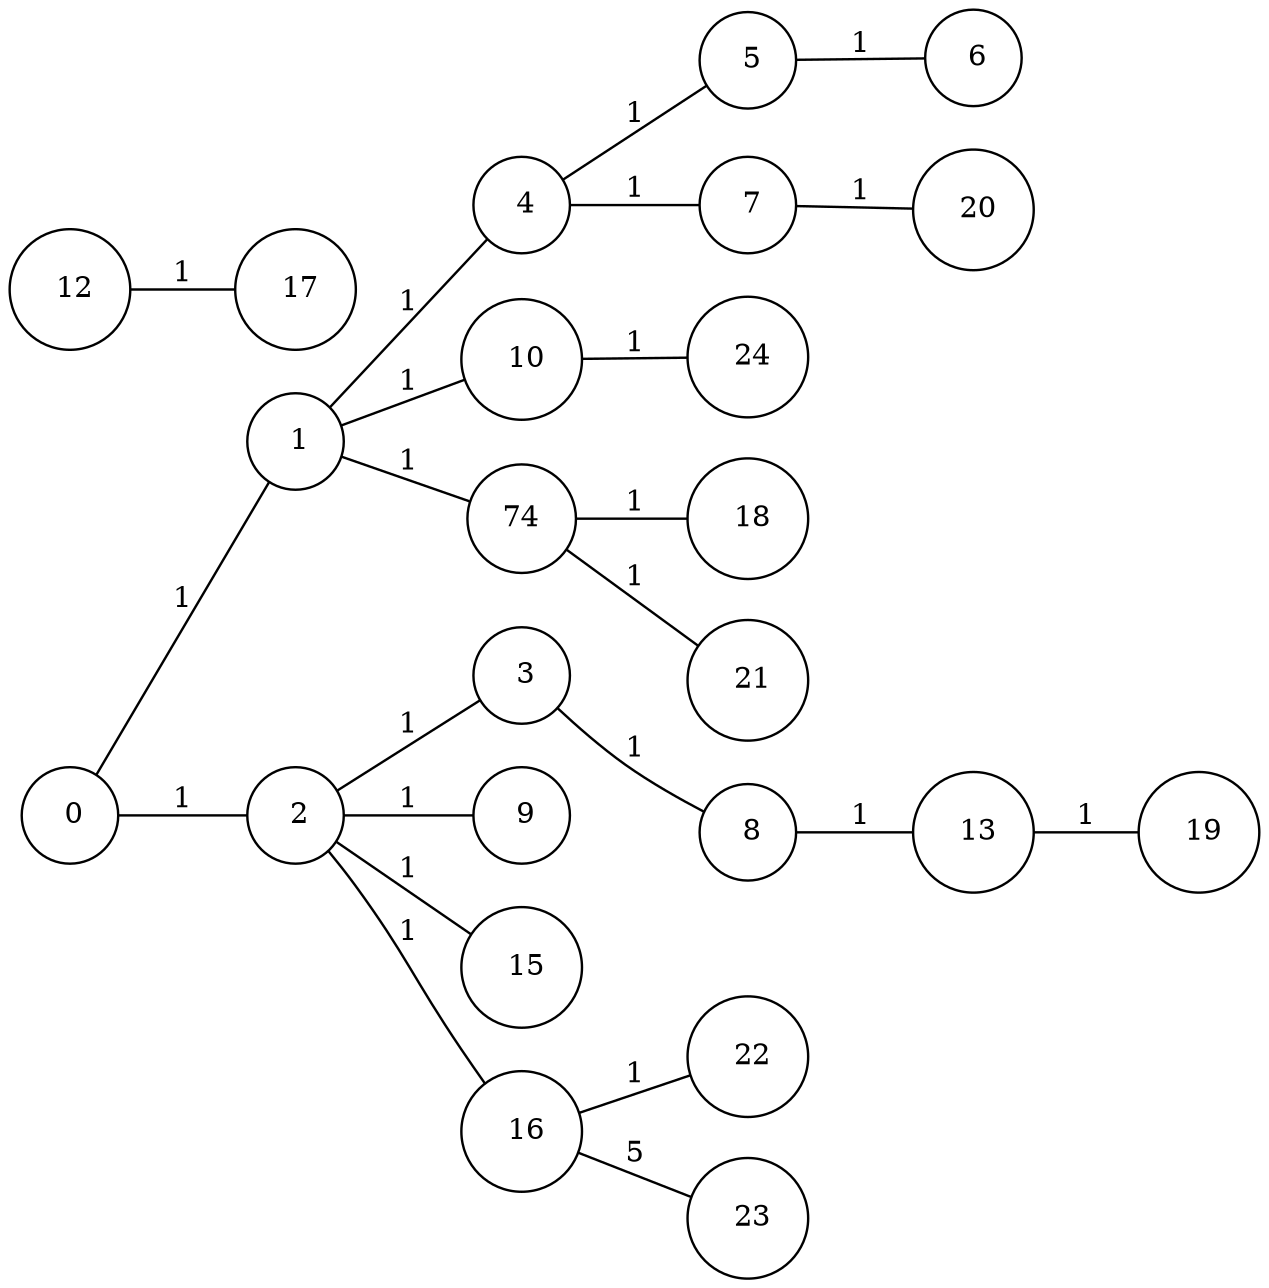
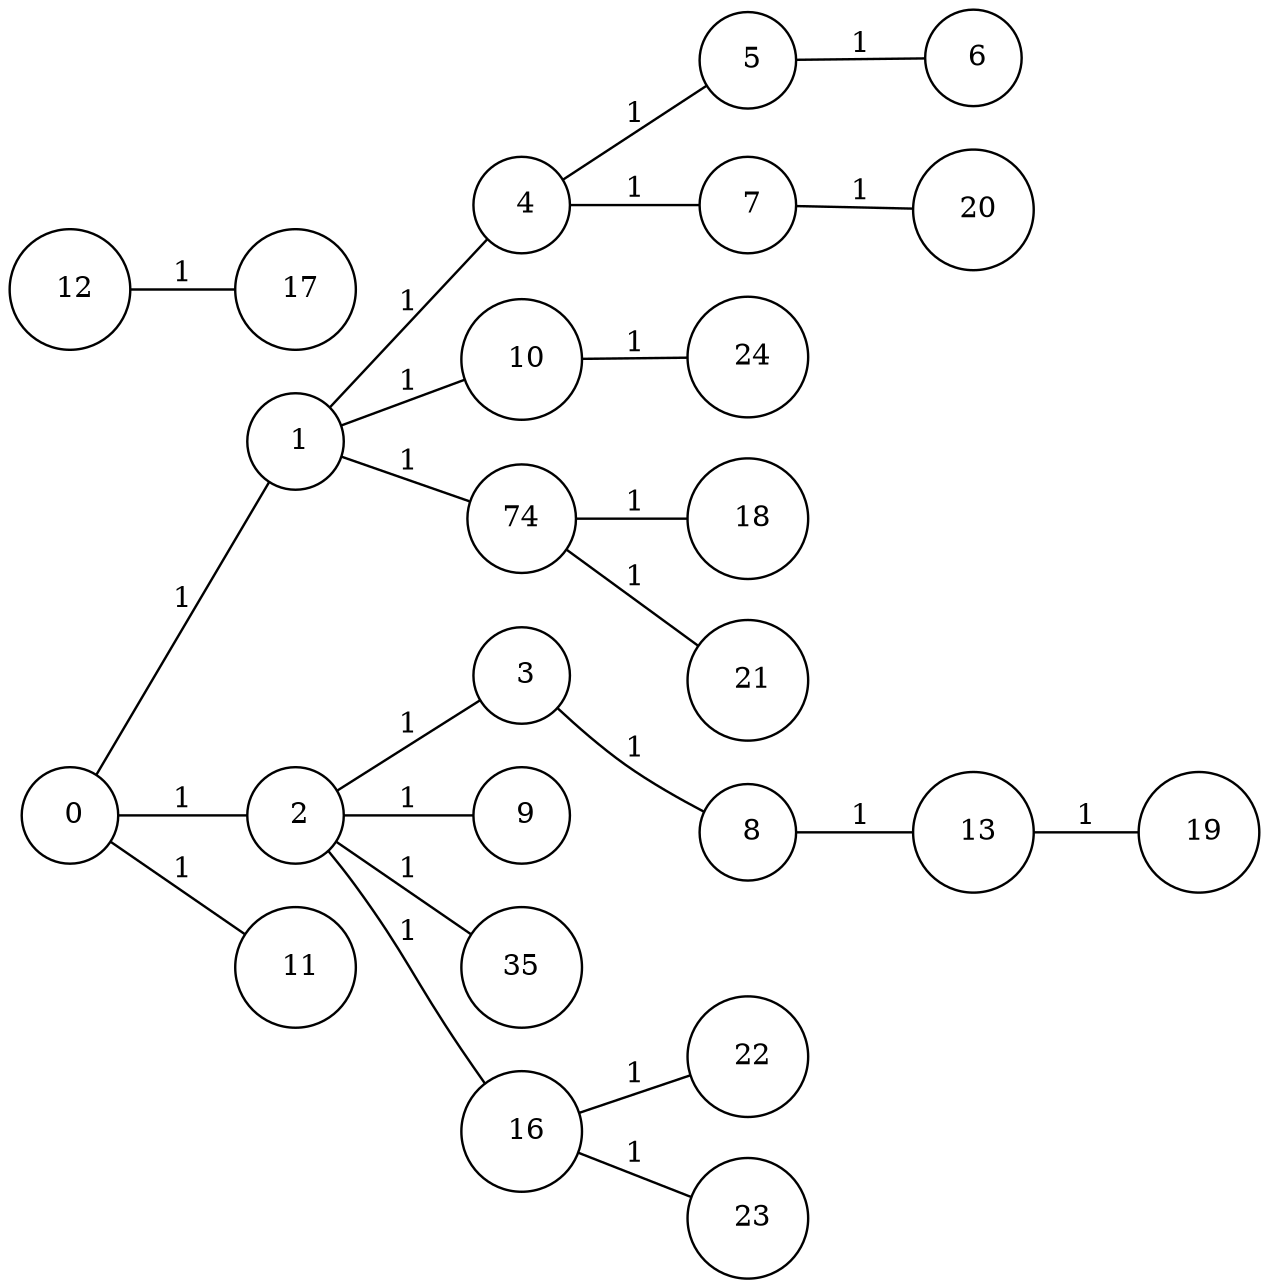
node "11": added
node "15": label "15" -> "35"
edge "16" -- "23": label "5" -> "1"
